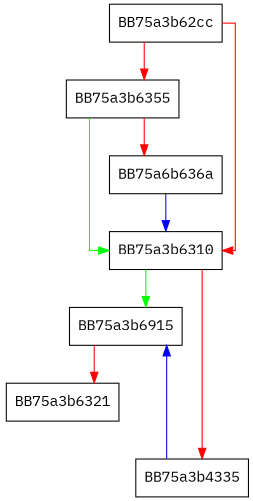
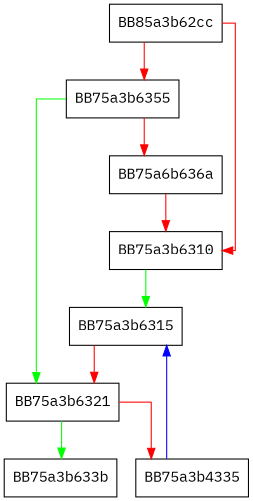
node "BB75a3b62cc": label "BB75a3b62cc" -> "BB85a3b62cc"
edge "BB75a3b6355" -> "BB75a3b6310": now "BB75a3b6355" -> "BB75a3b6321"
edge "BB75a6b636a" -> "BB75a3b6310": color blue -> red
node "BB75a3b6915": label "BB75a3b6915" -> "BB75a3b6315"
edge "BB75a3b6310" -> "BB75a3b4335": now "BB75a3b6321" -> "BB75a3b4335"
node "BB75a3b633b": added
